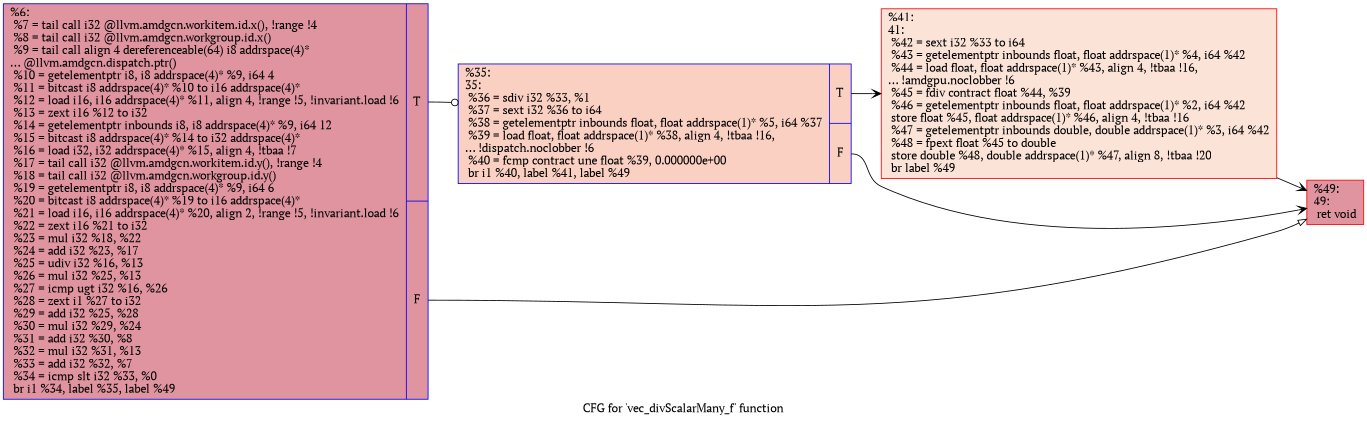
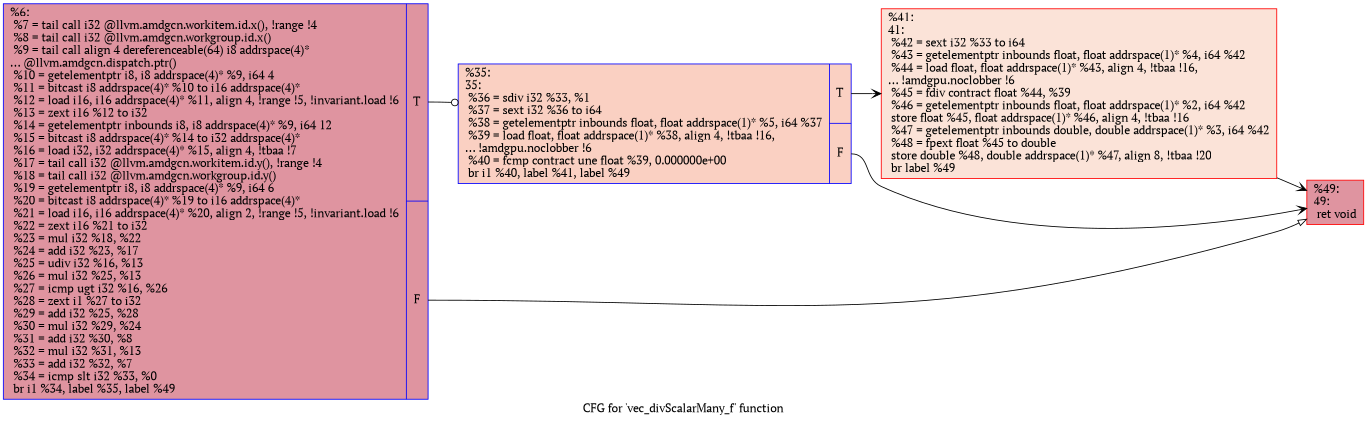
node "%35:": text "... !dispatch.noclobber !6" -> "... !amdgpu.noclobber !6"
